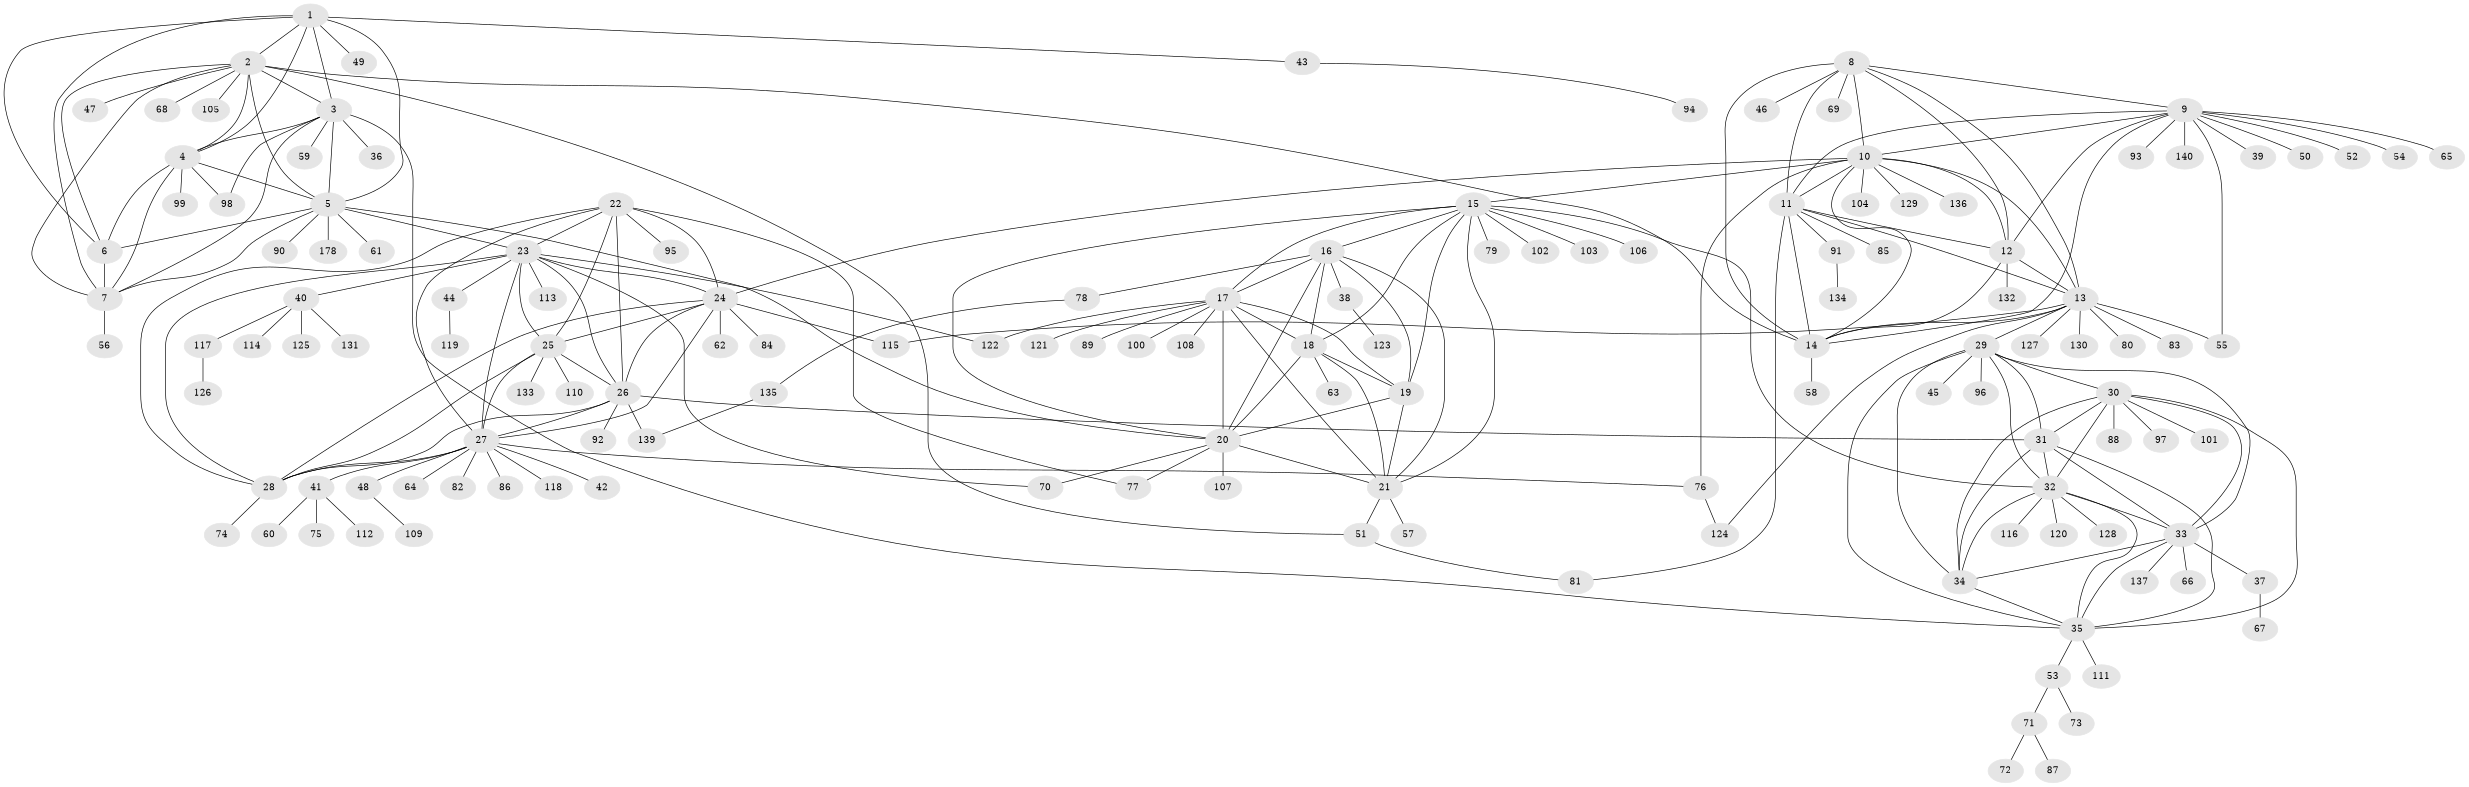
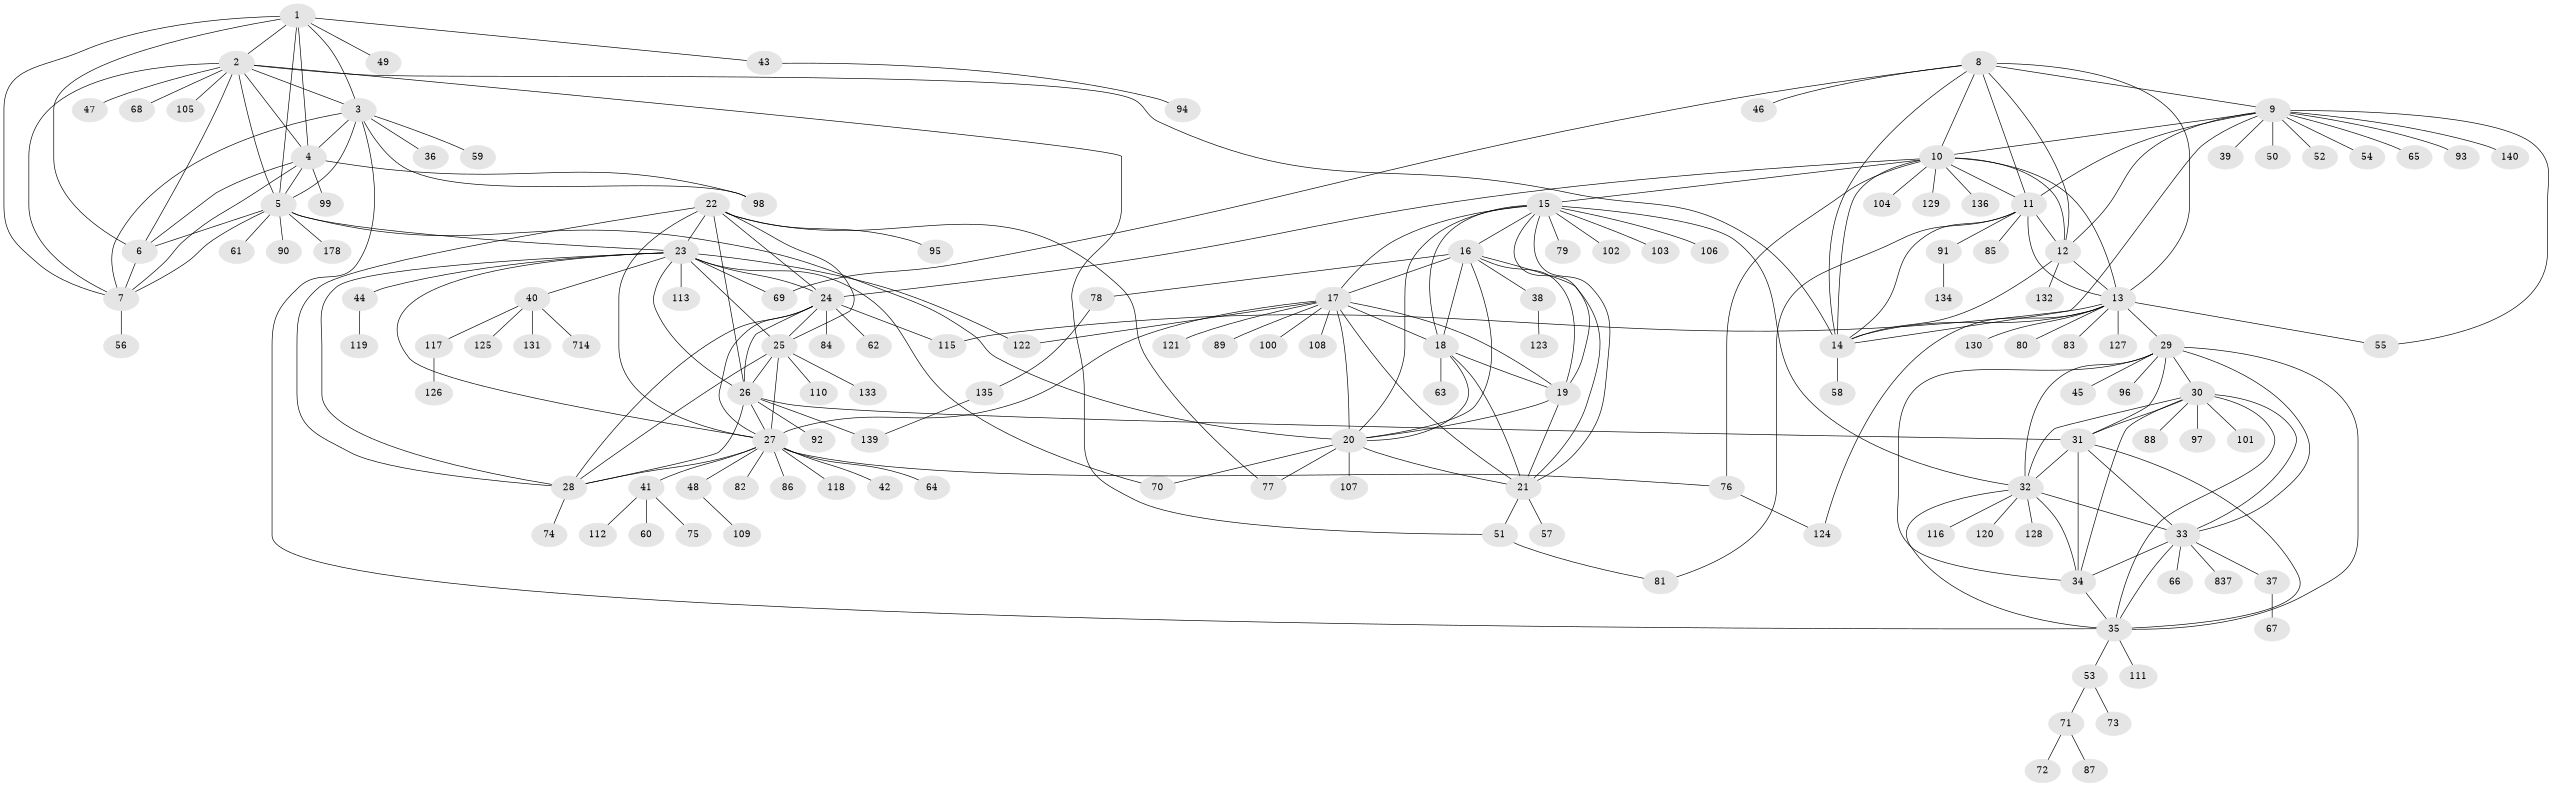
edge "23" -- "69": added
node "114": label "114" -> "714"
edge "17" -- "27": added
node "137": label "137" -> "837"
